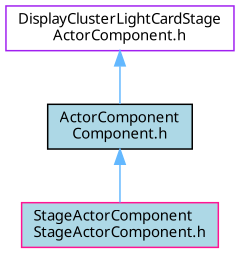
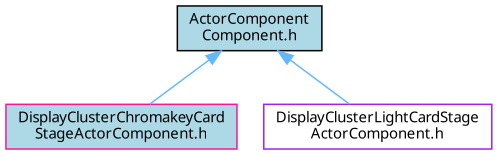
edge "ActorComponent Component.h" -> "DisplayClusterLightCardStage ActorComponent.h": reversed
node "StageActorComponent StageActorComponent.h": label "StageActorComponent StageActorComponent.h" -> "DisplayClusterChromakeyCard StageActorComponent.h"
